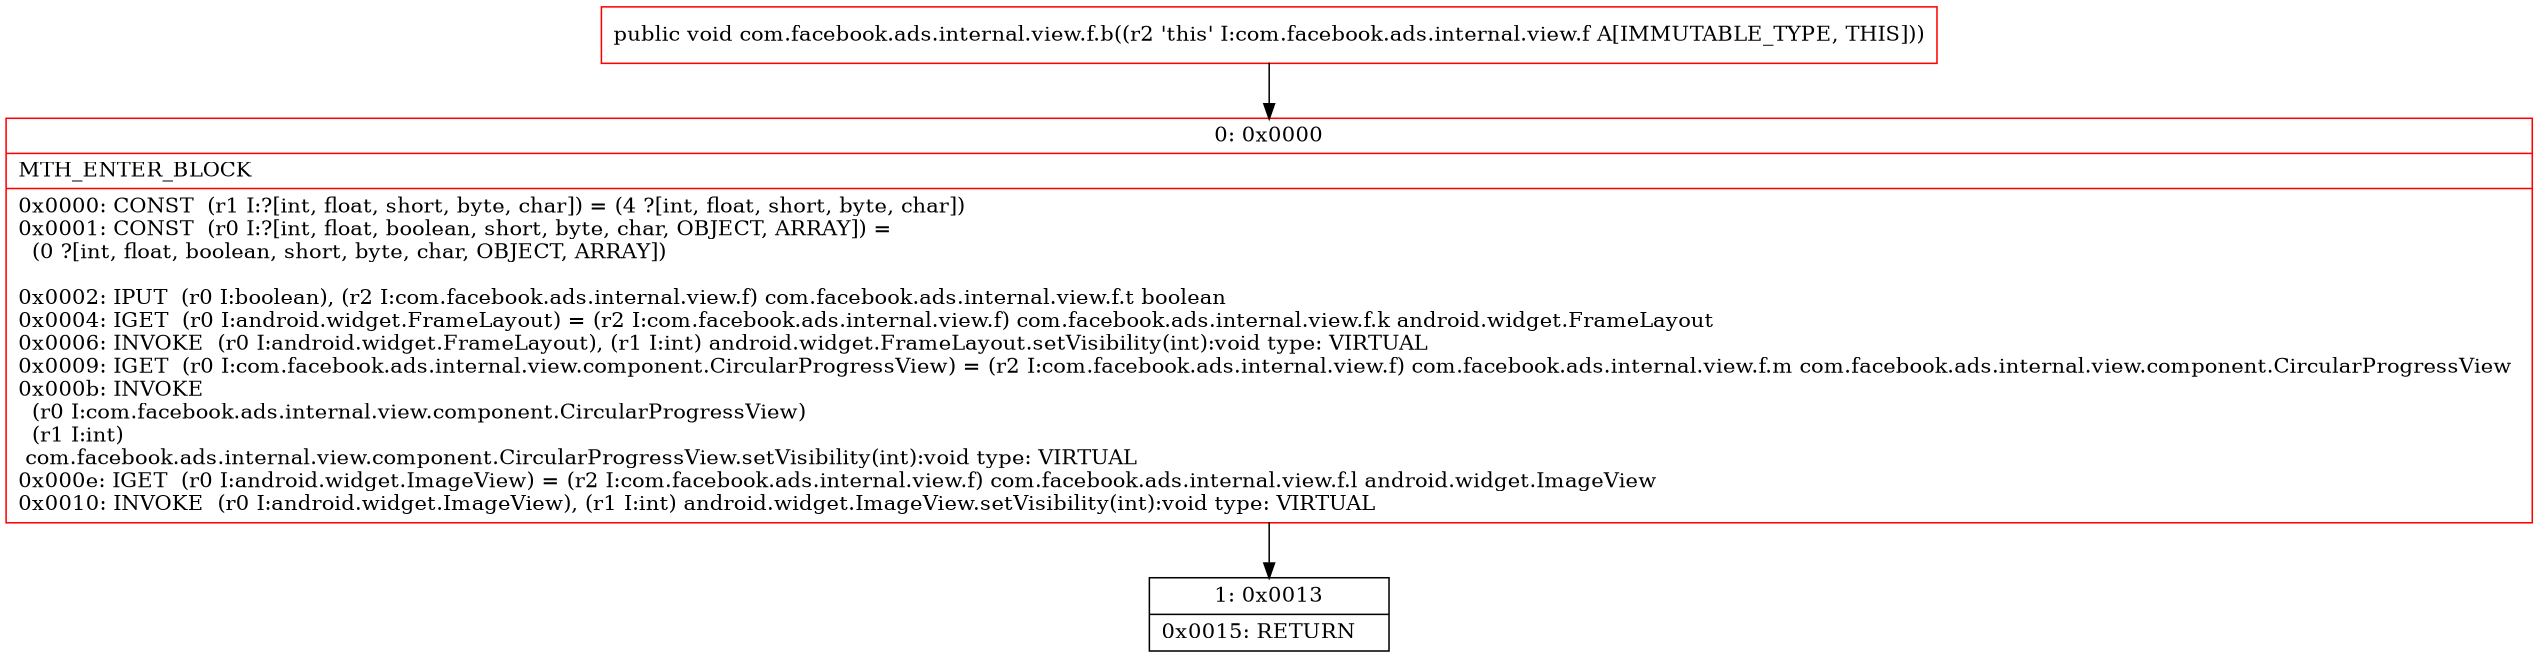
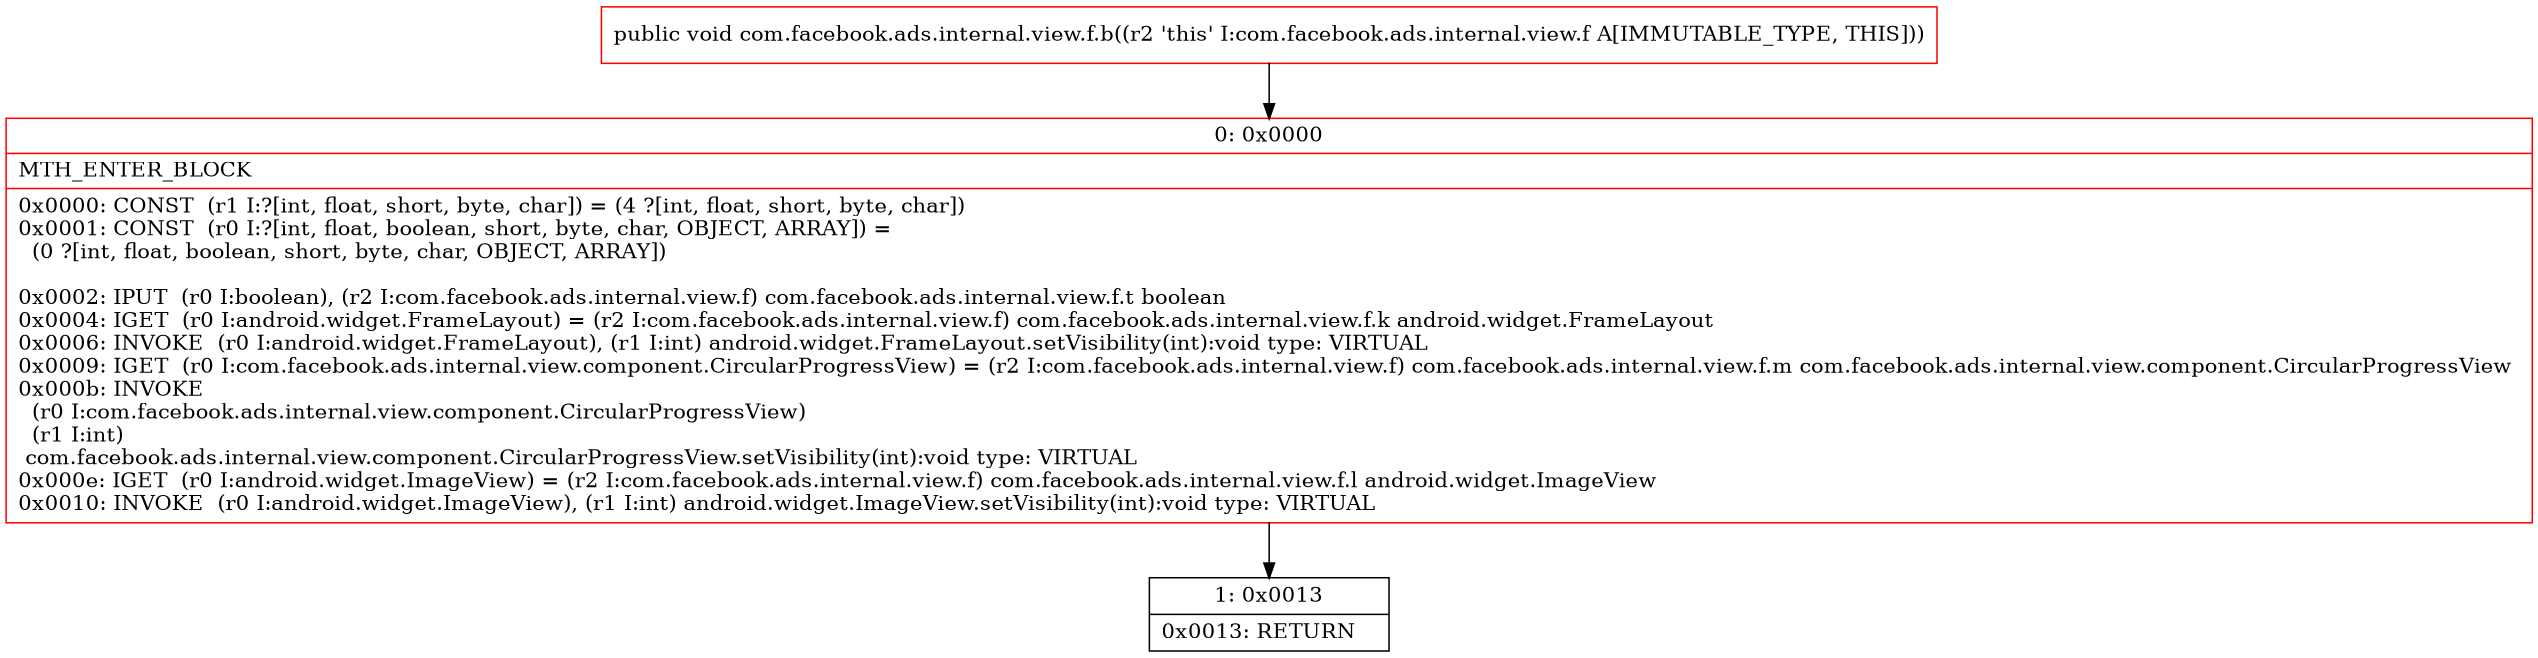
node "1: 0x0013": text "0x0015: RETURN" -> "0x0013: RETURN"
